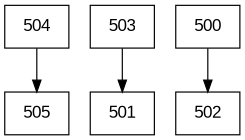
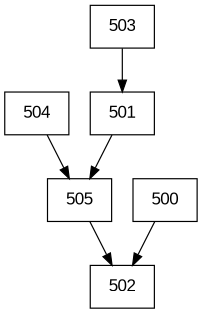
edge "501" -> "505": added
edge "505" -> "502": added
